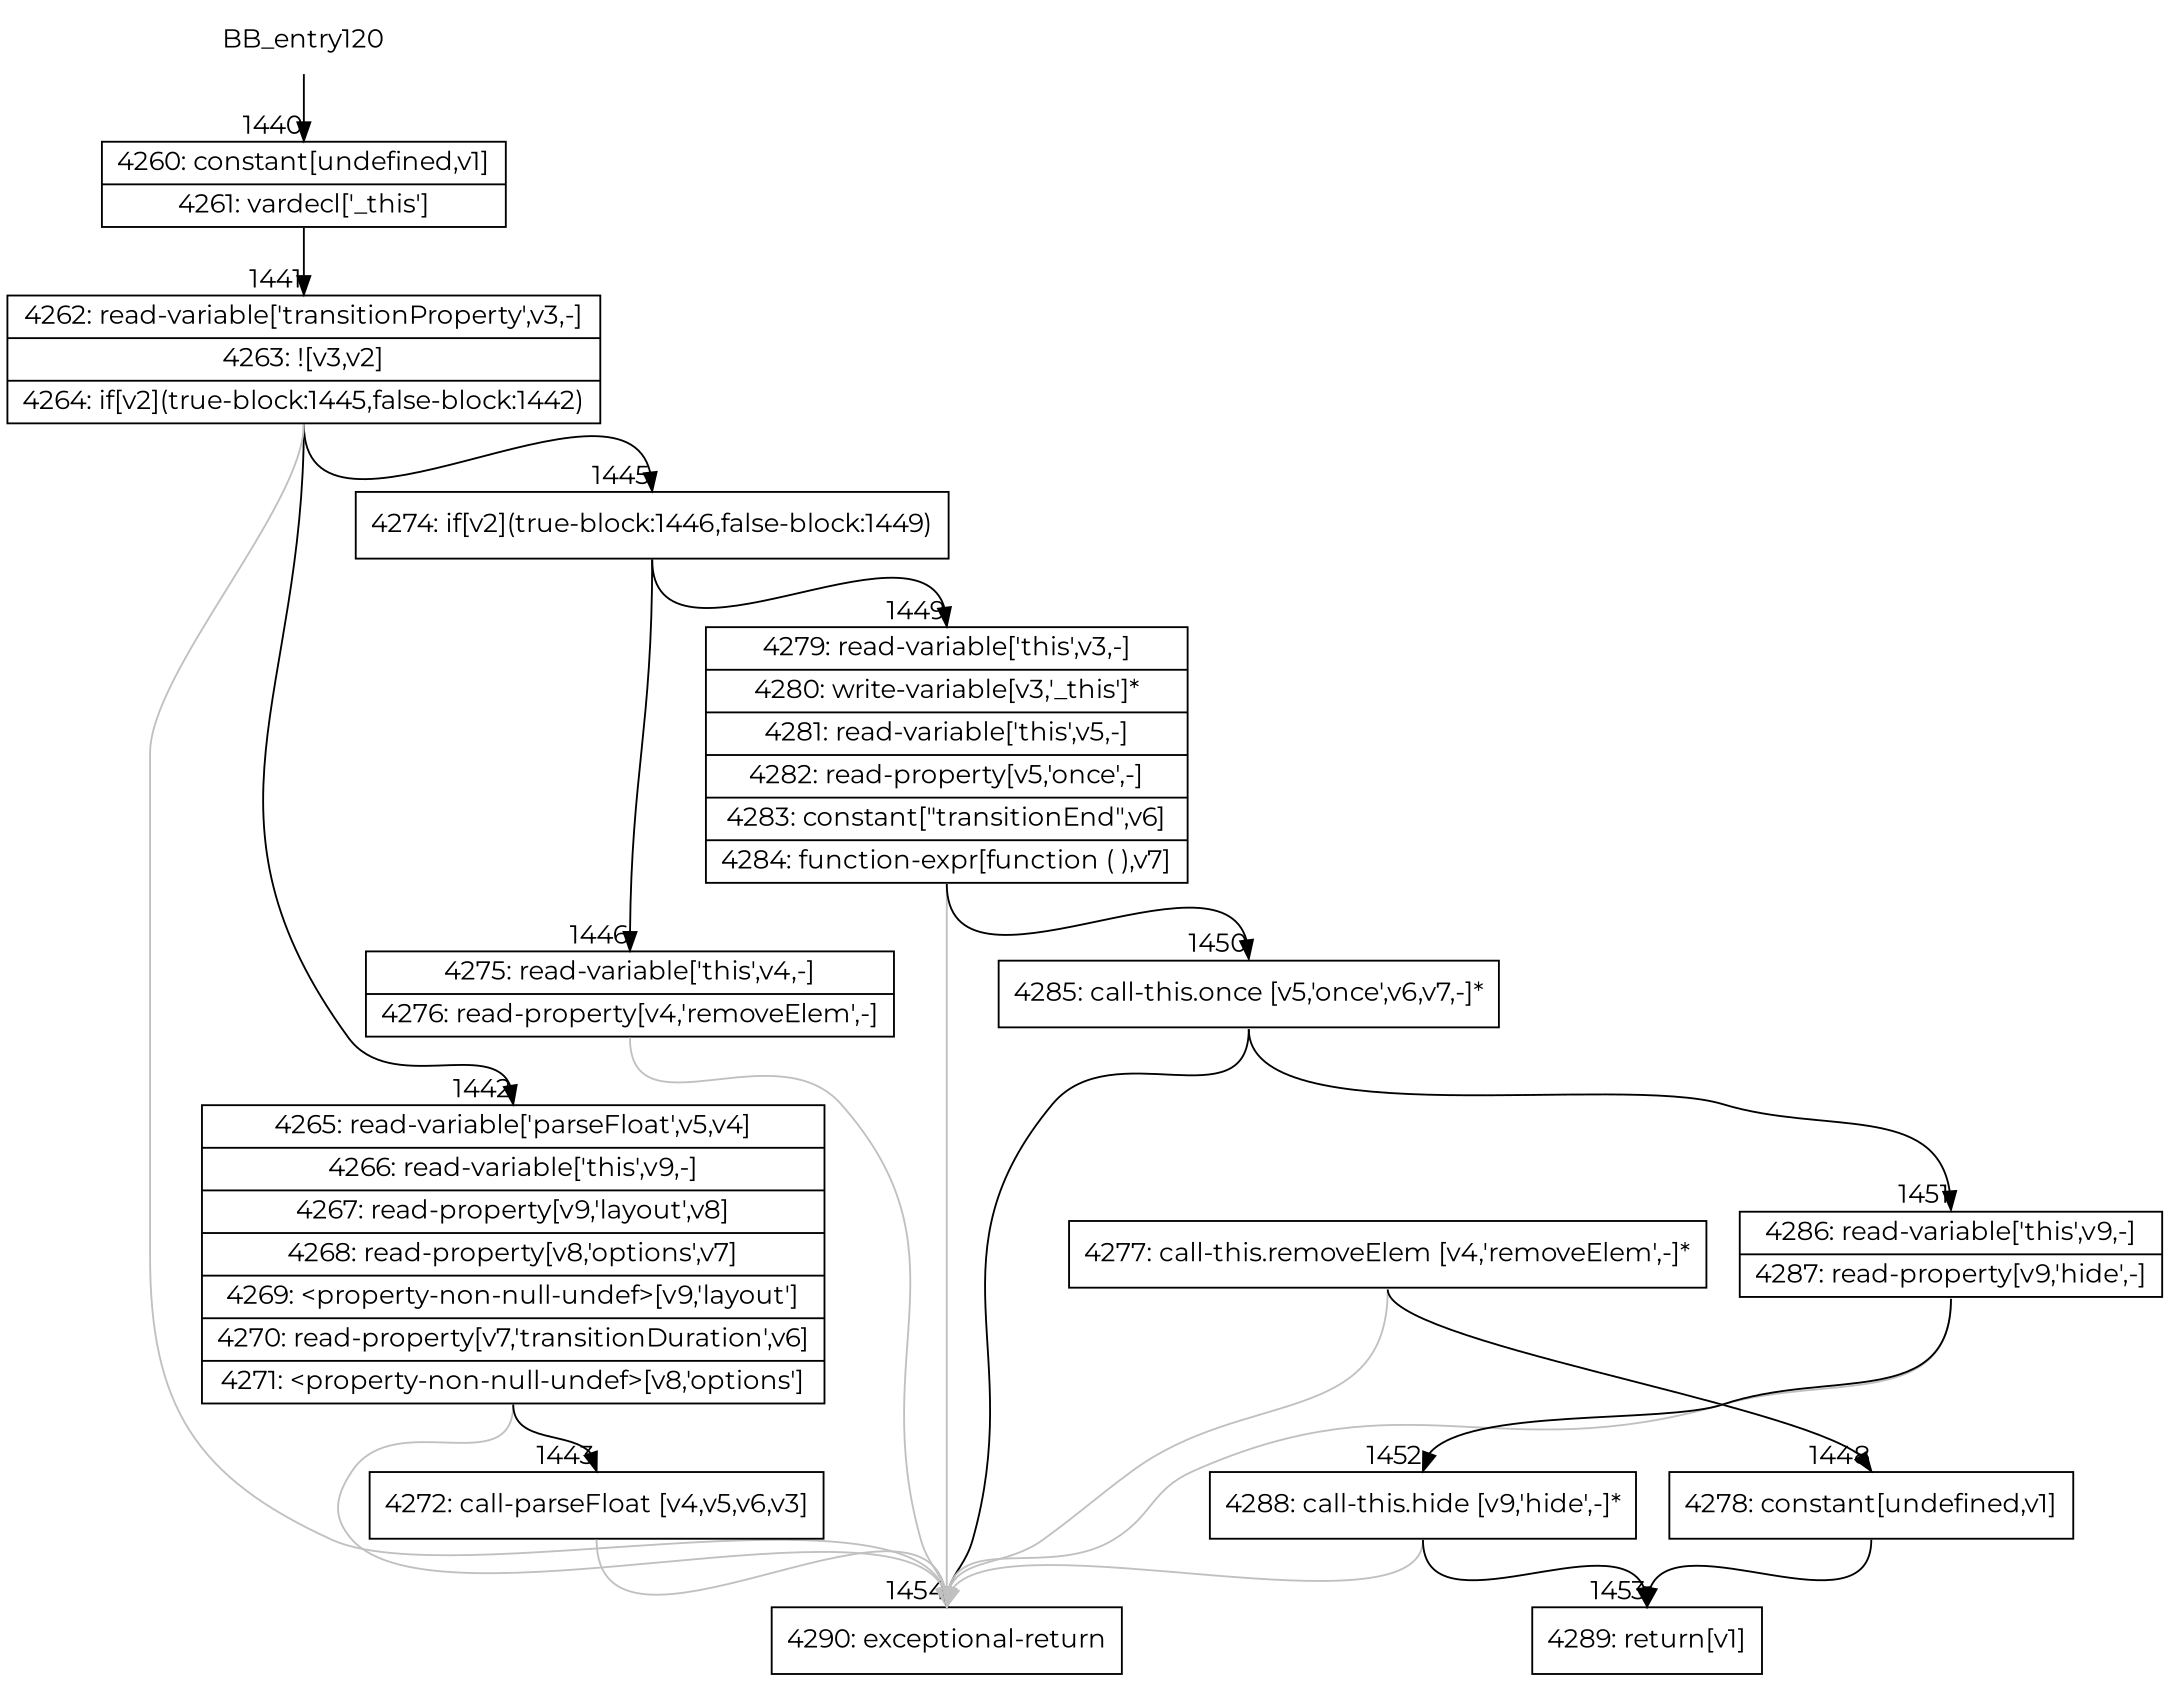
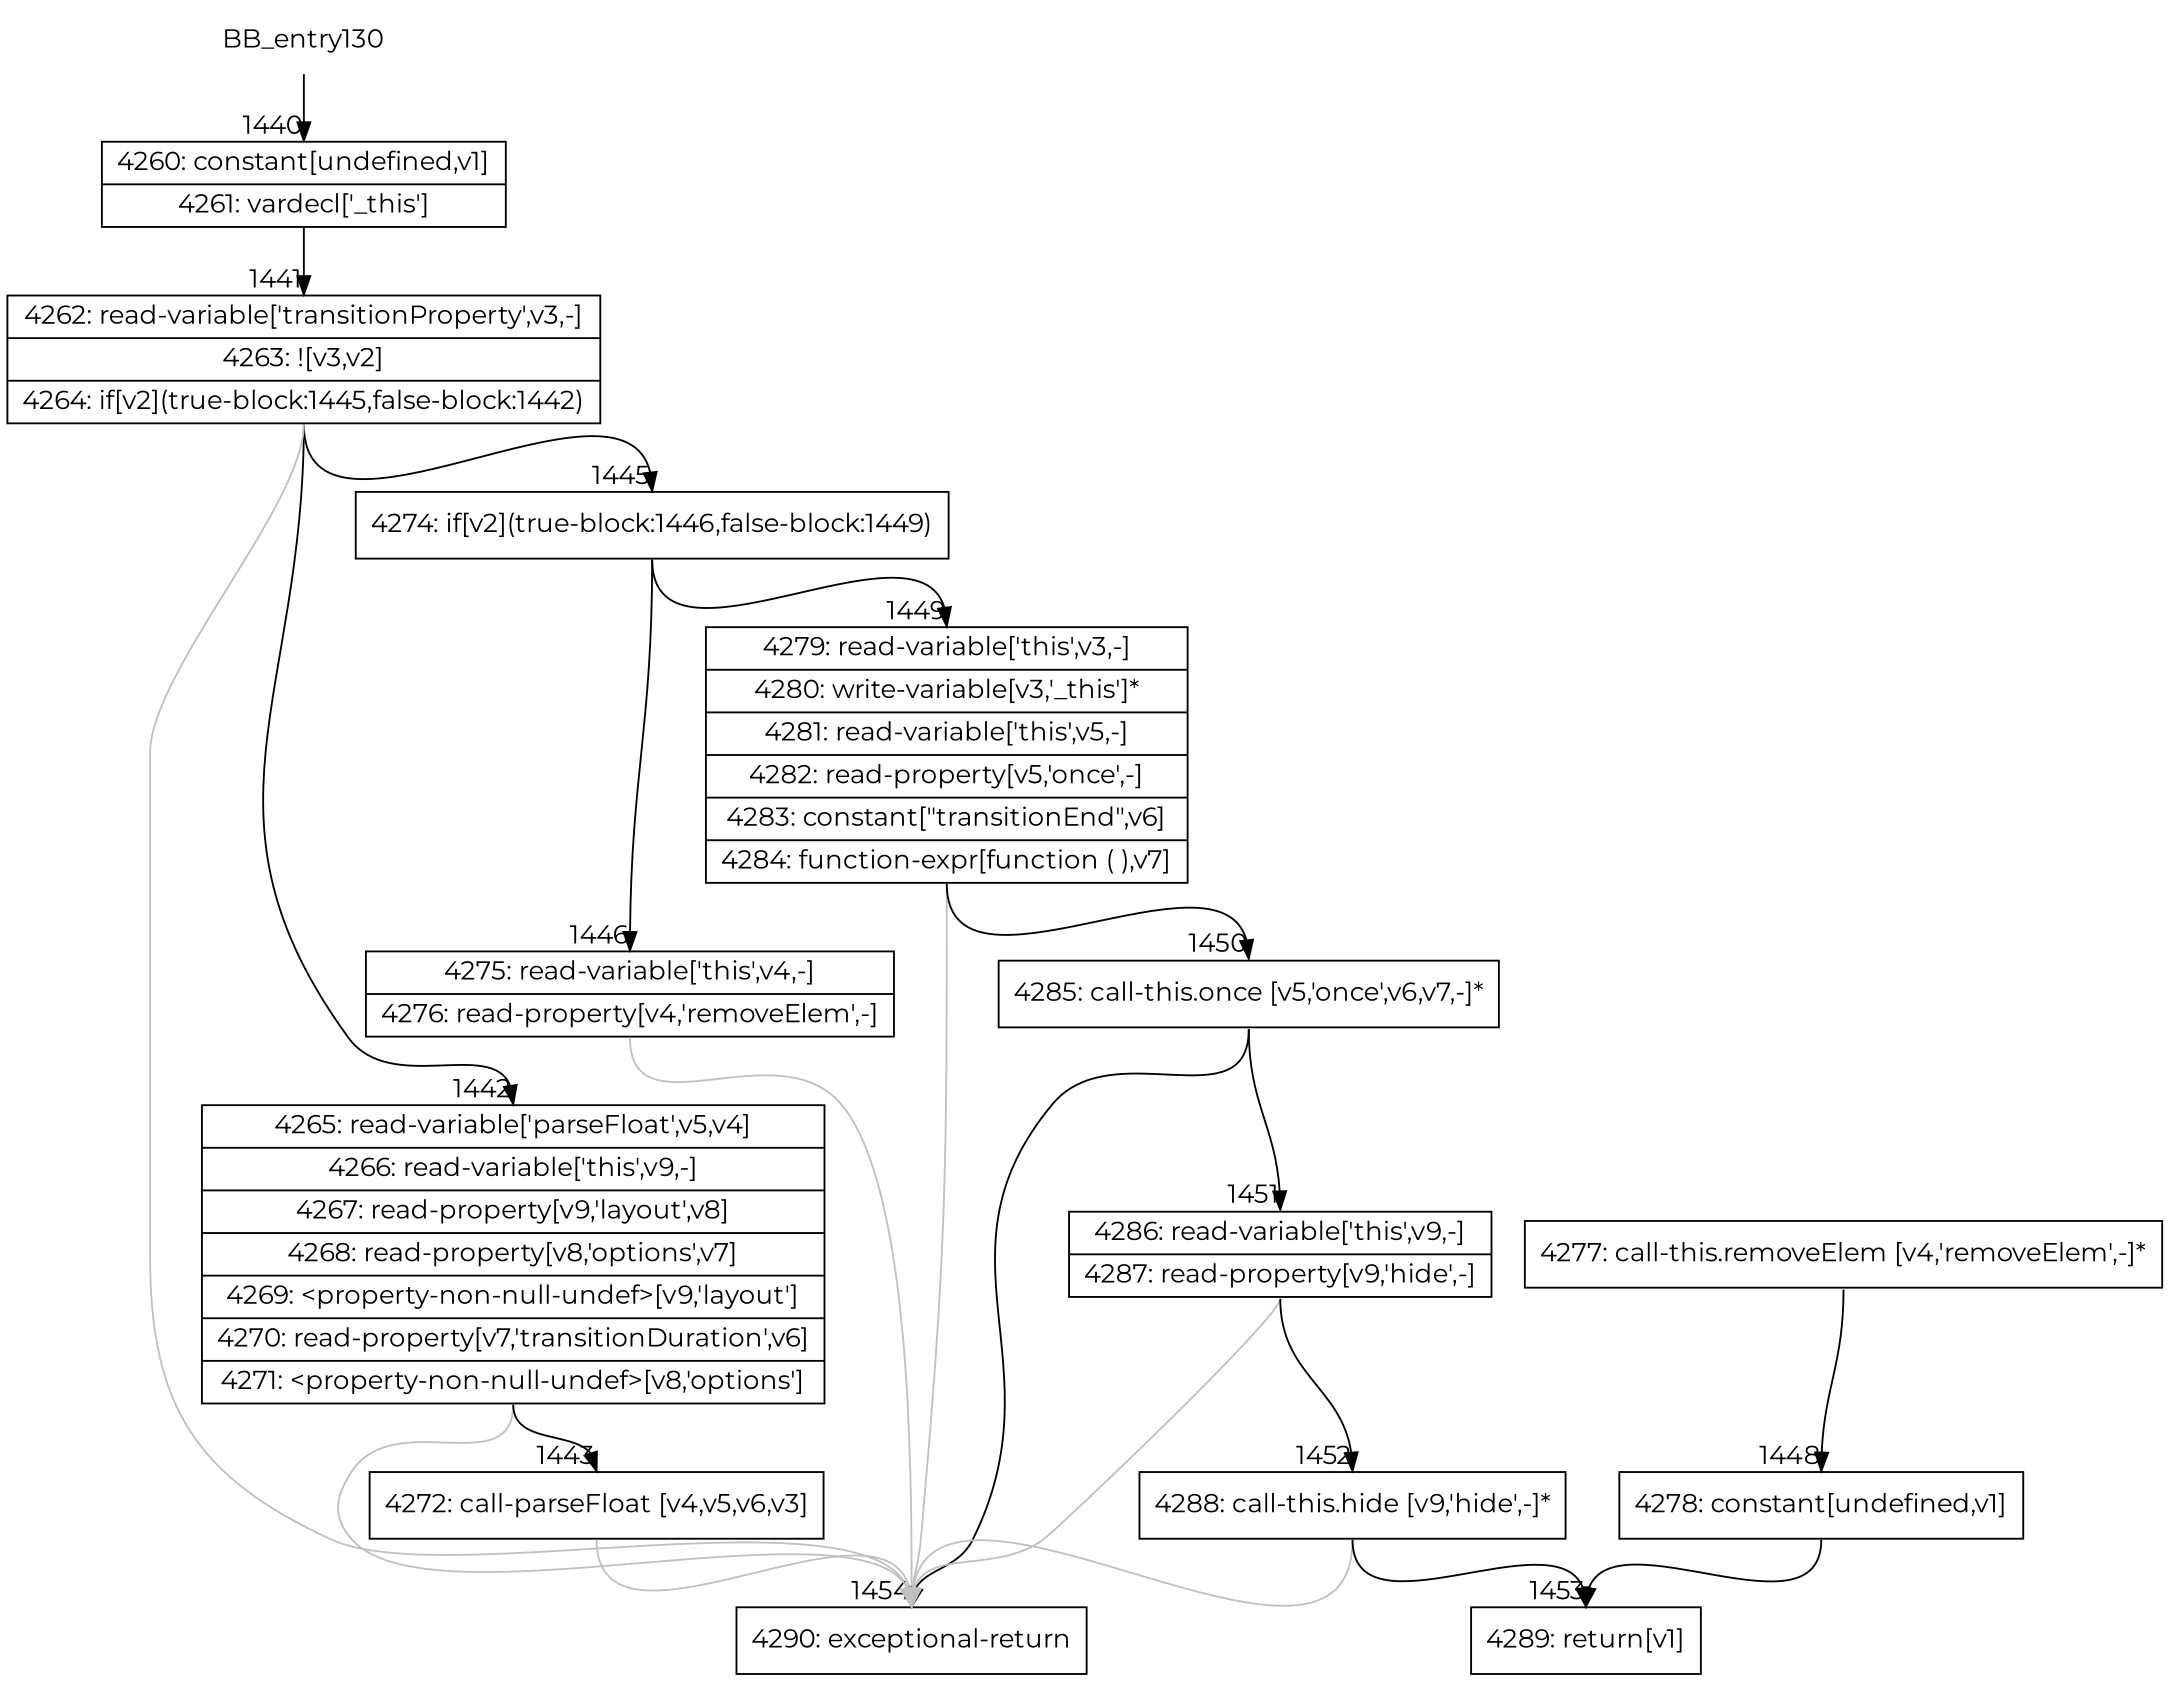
node "BB_entry120": label "BB_entry120" -> "BB_entry130"
edge "4277: call-this.removeElem [v4,'removeElem',-]*" -> "4290: exceptional-return": removed
